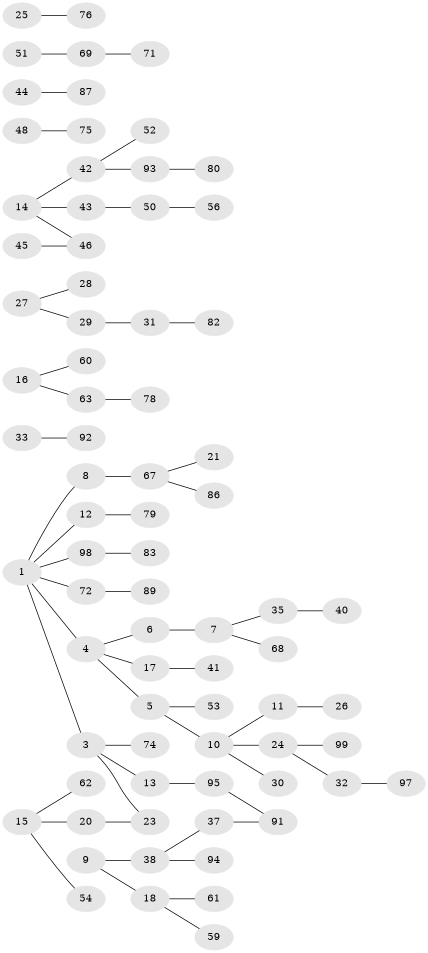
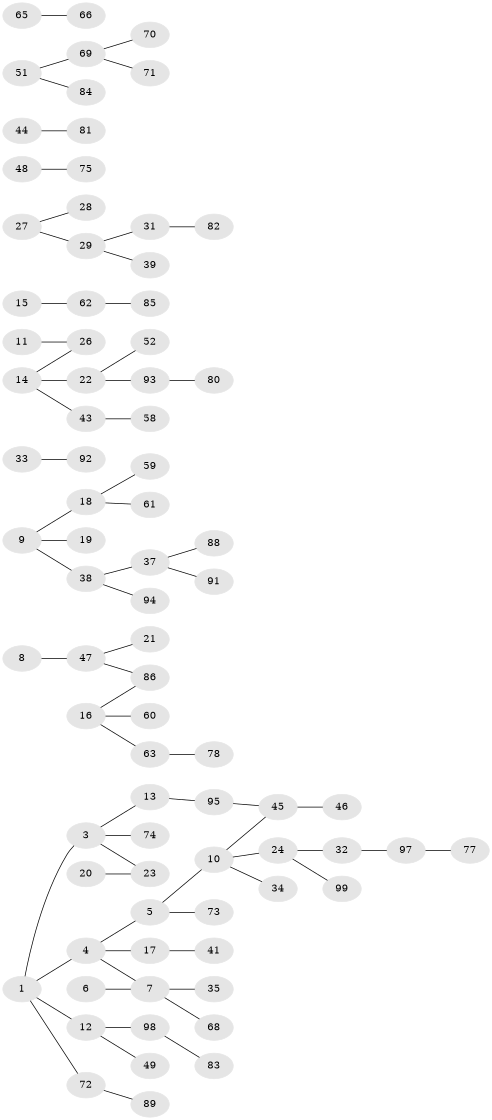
node "25": label "25" -> "65"
node "76": label "76" -> "66"
node "70": added
node "84": added
node "87": label "87" -> "81"
node "42": label "42" -> "22"
node "50": label "50" -> "58"
node "56": removed
edge "14" -- "46": now "14" -- "26"
node "39": added
node "85": added
node "67": label "67" -> "47"
node "79": label "79" -> "49"
edge "8" -- "1": removed
node "19": added
node "88": added
edge "98" -- "1": now "98" -- "12"
node "40": removed
edge "6" -- "4": now "7" -- "4"
edge "86" -- "16": added
node "53": label "53" -> "73"
edge "11" -- "10": now "45" -- "10"
node "30": label "30" -> "34"
edge "95" -- "91": now "95" -- "45"
edge "15" -- "20": removed
node "77": added
node "54": removed
